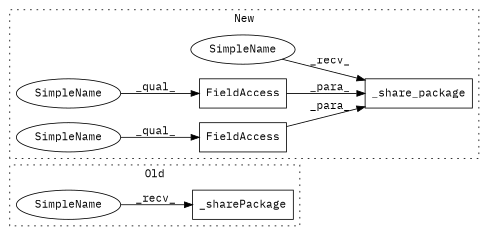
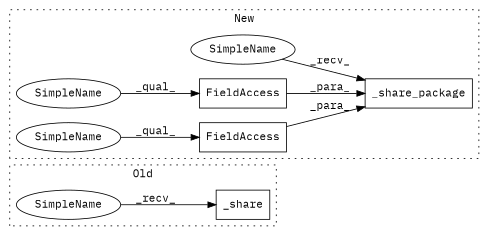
node "_sharePackage": label "_sharePackage" -> "_share"
